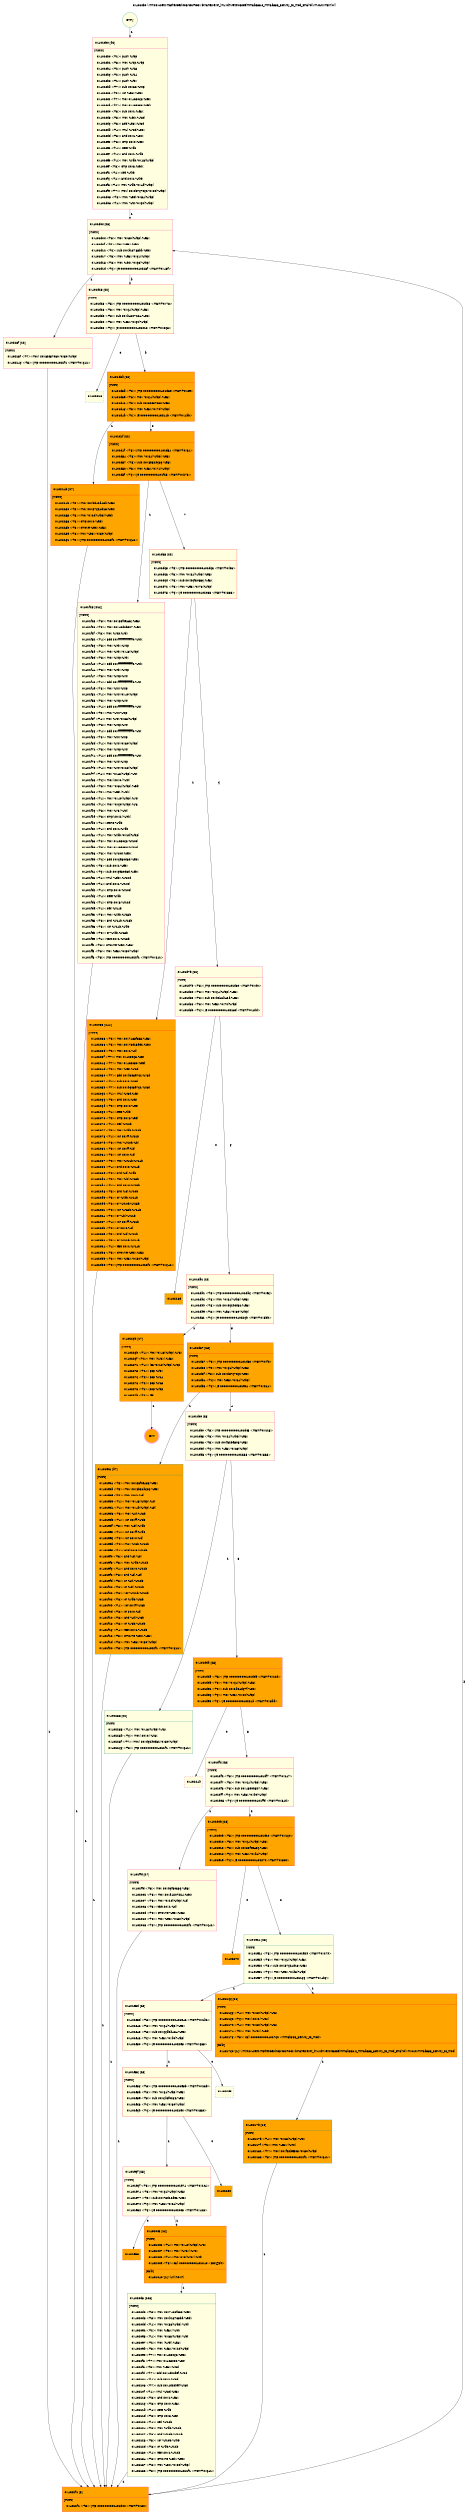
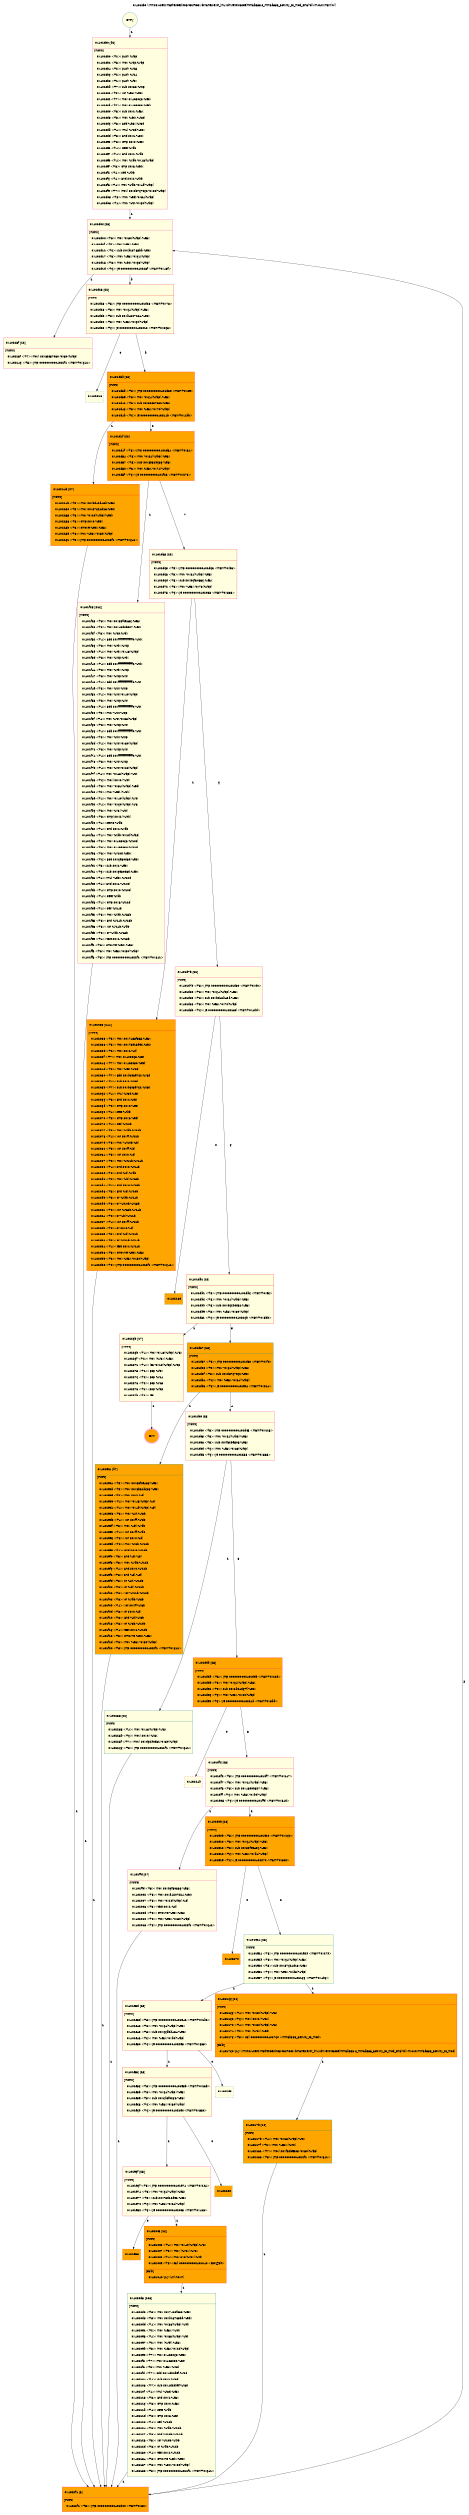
node "0x40226b [17]": fillcolor orange -> lightyellow
node "0x401da7 [25]": color red -> teal
edge "0x40213f [12]" -> "0x4022f1 [5]": removed, label "1"
